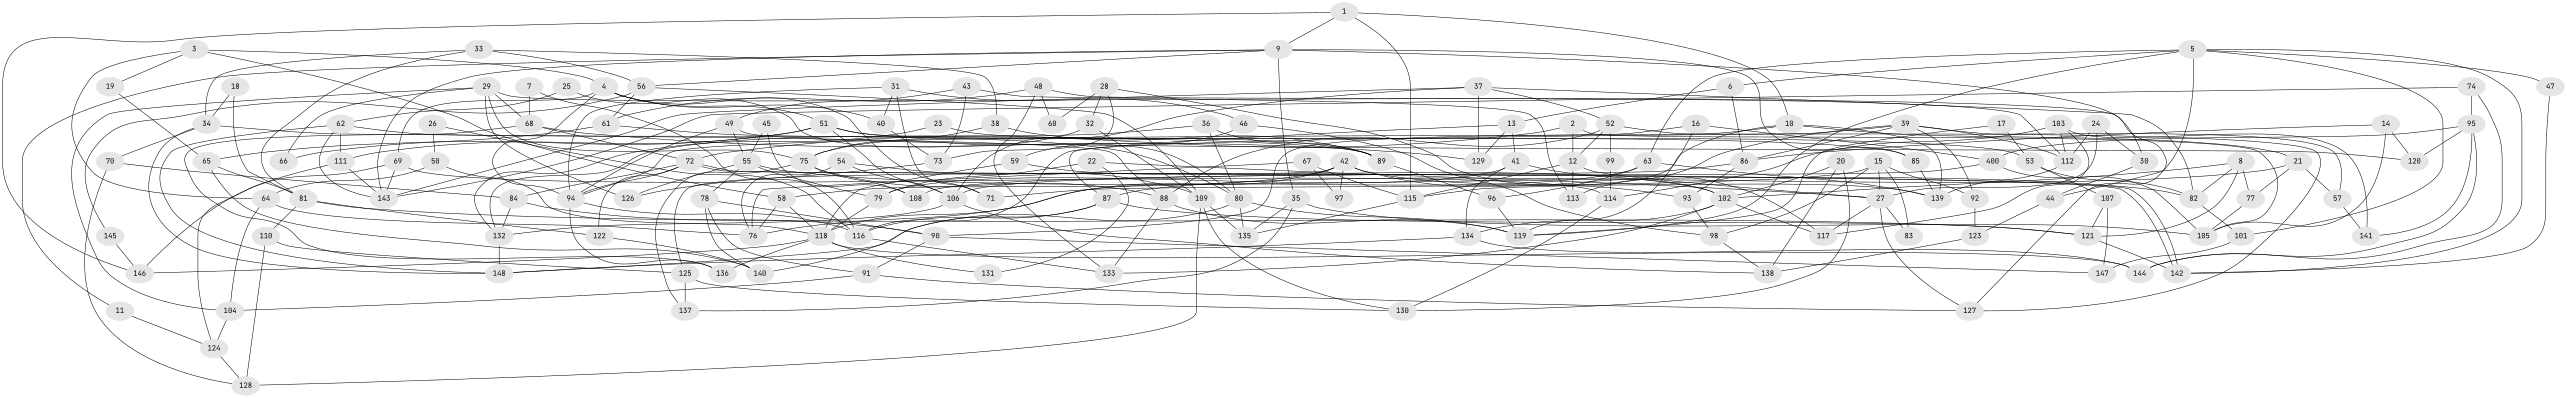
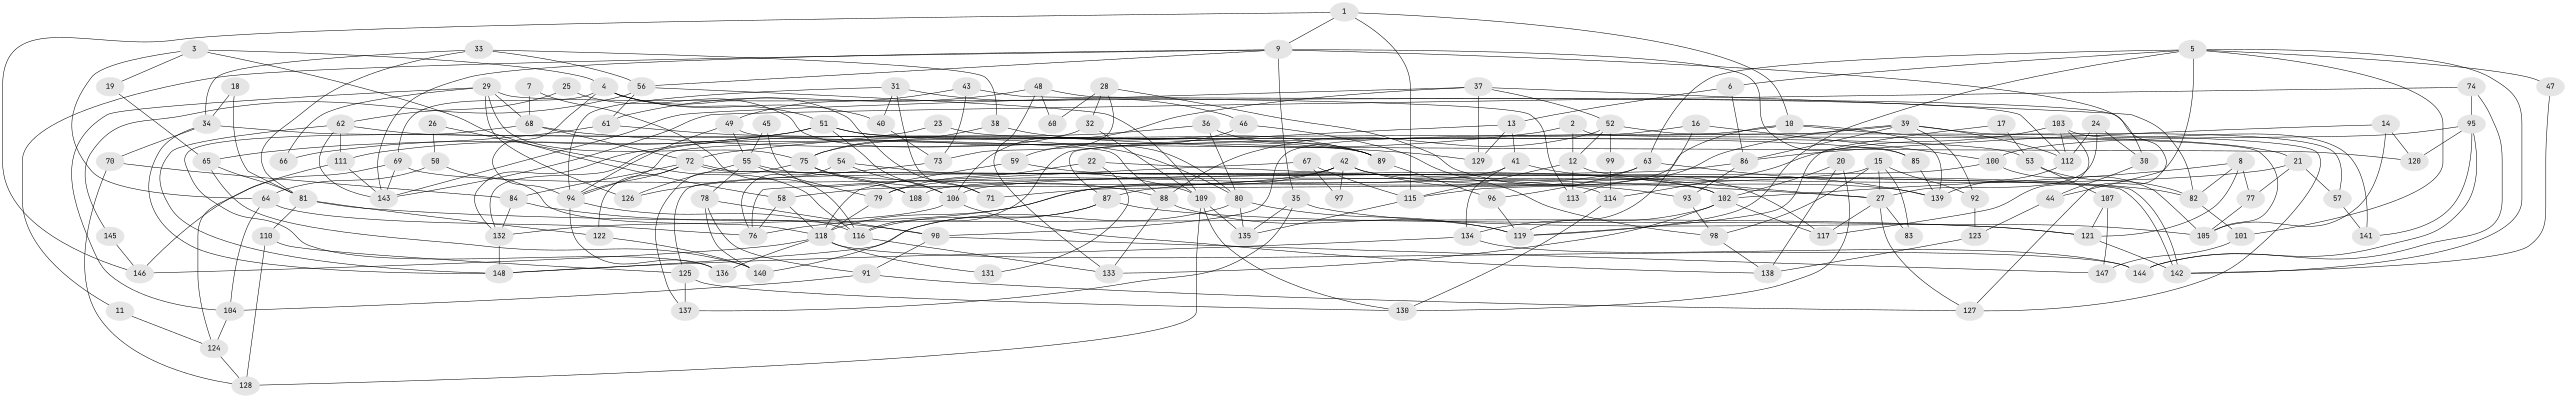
node "400": label "400" -> "100"
